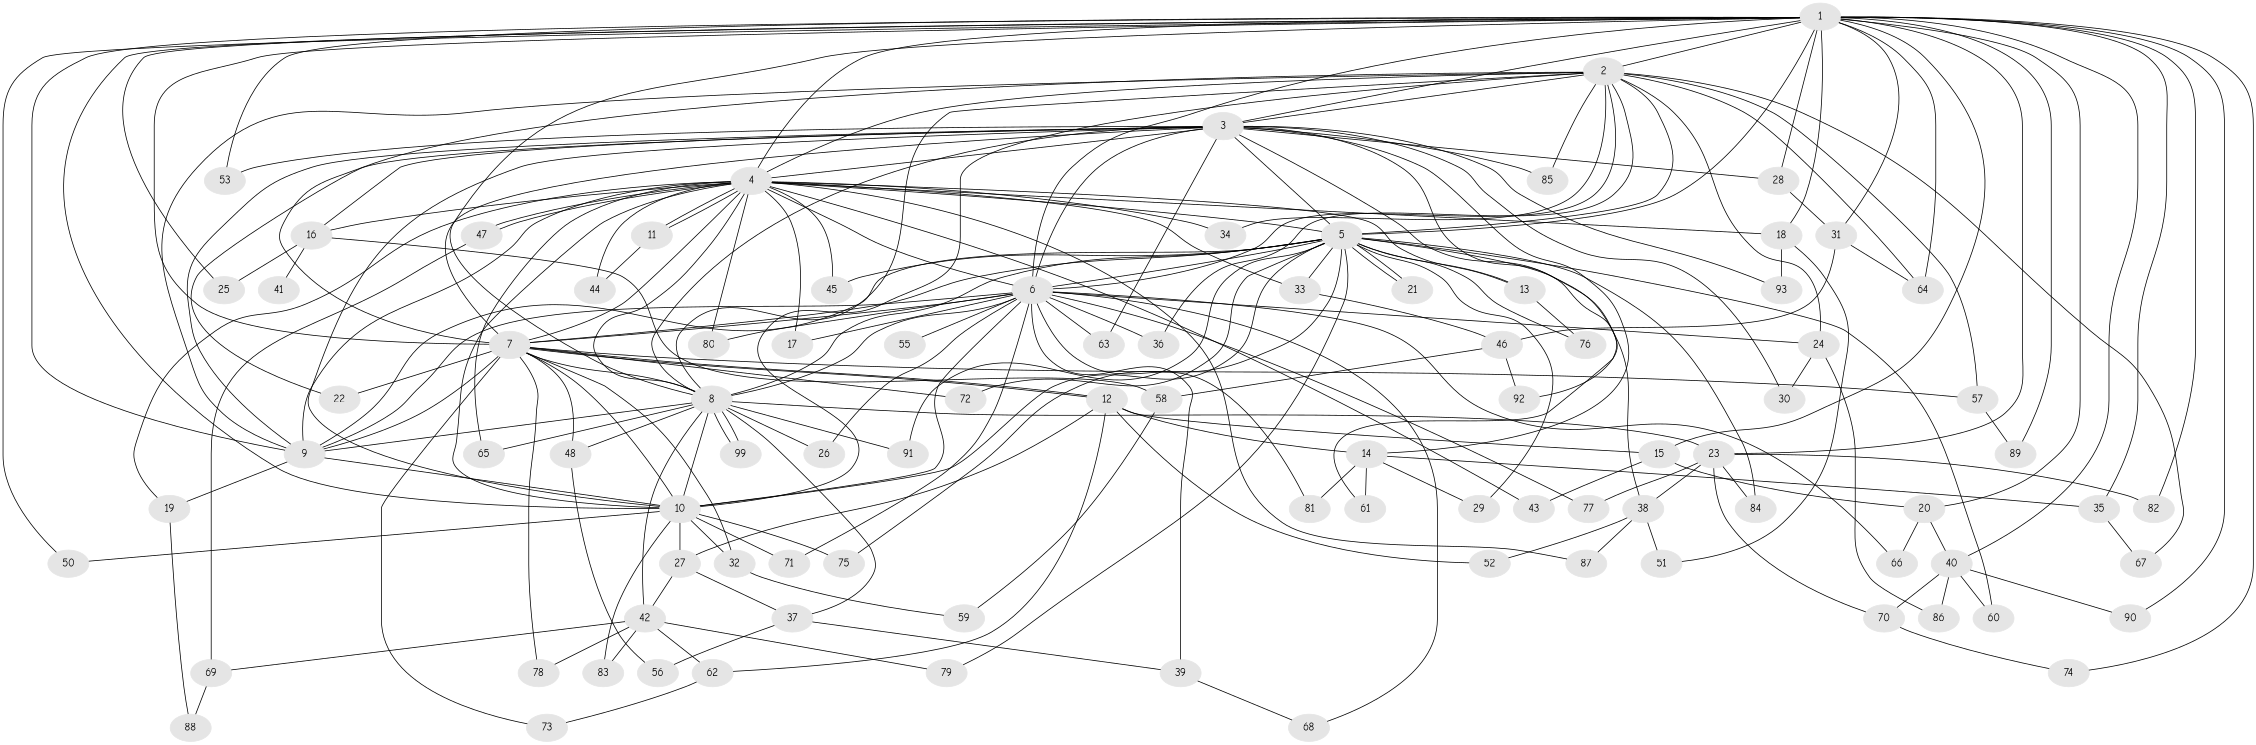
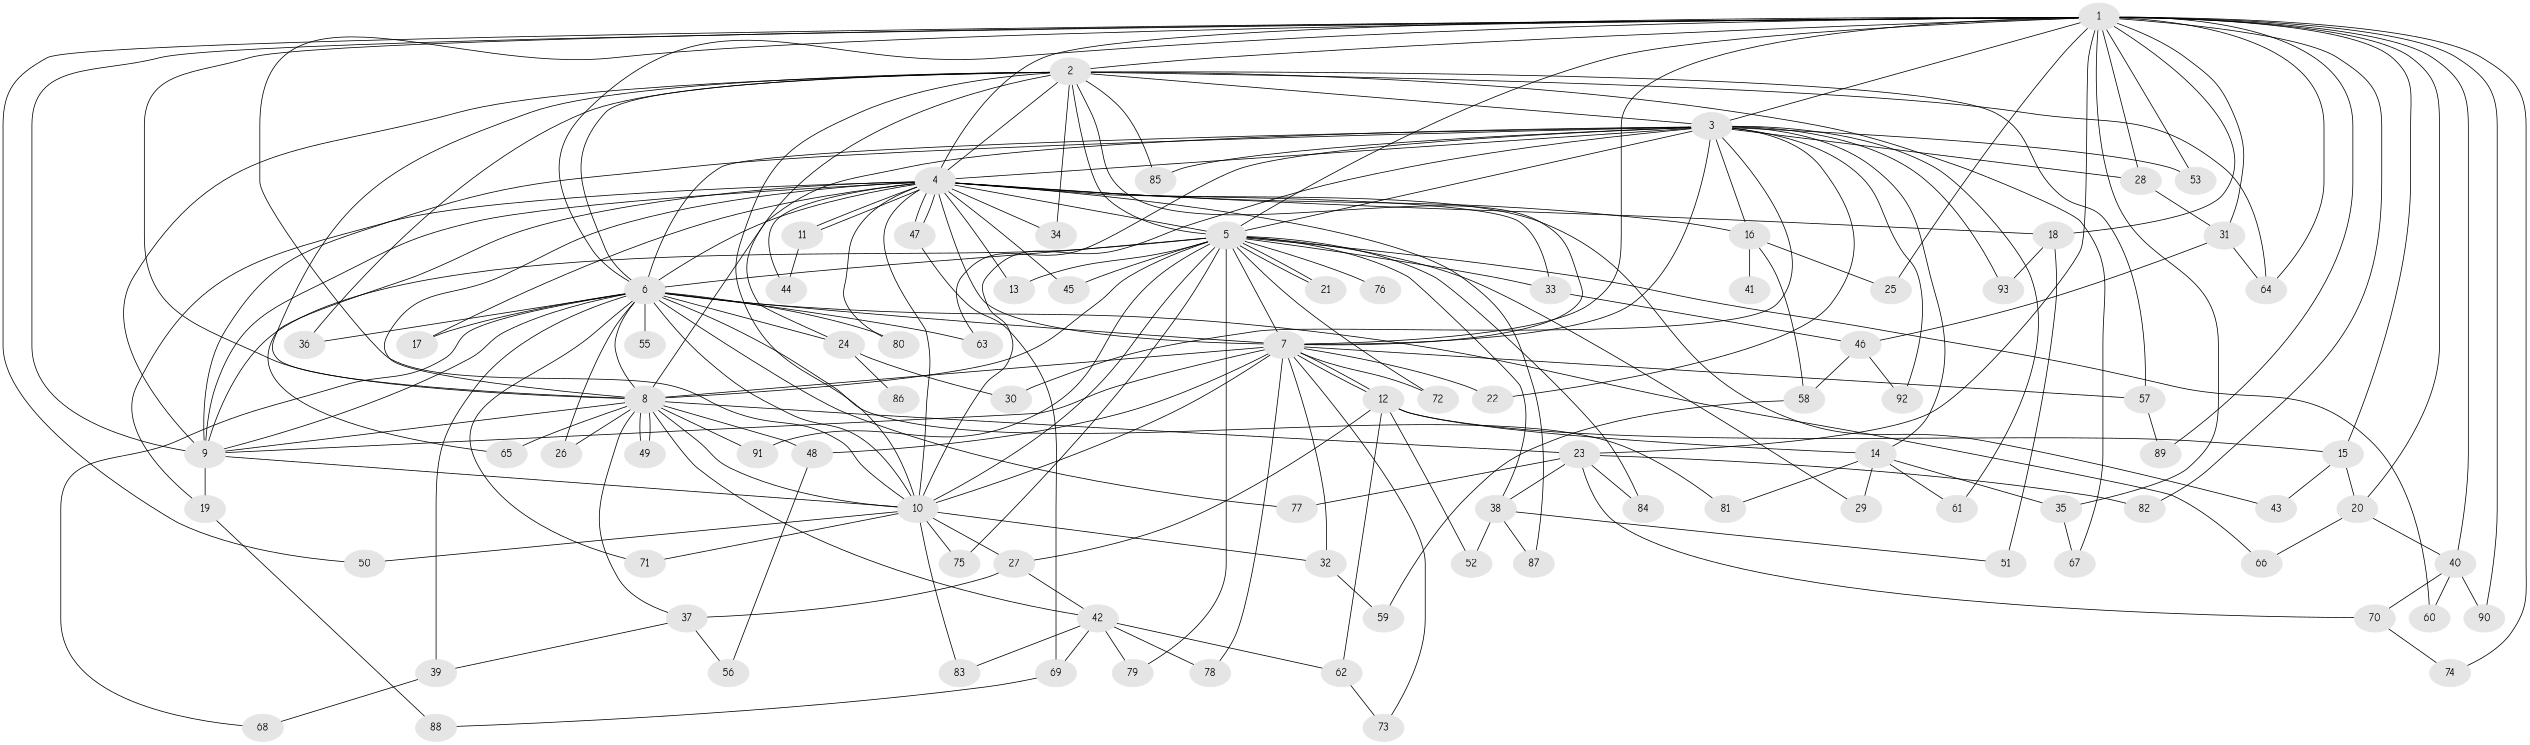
edge "13" -- "76": removed
node "99": label "99" -> "49"
edge "40" -- "86": removed
